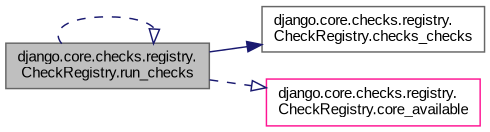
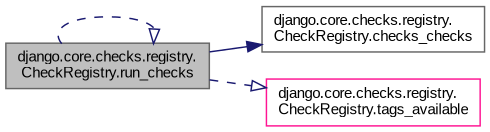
node "django.core.checks.registry. CheckRegistry.core_available": label "django.core.checks.registry. CheckRegistry.core_available" -> "django.core.checks.registry. CheckRegistry.tags_available"
